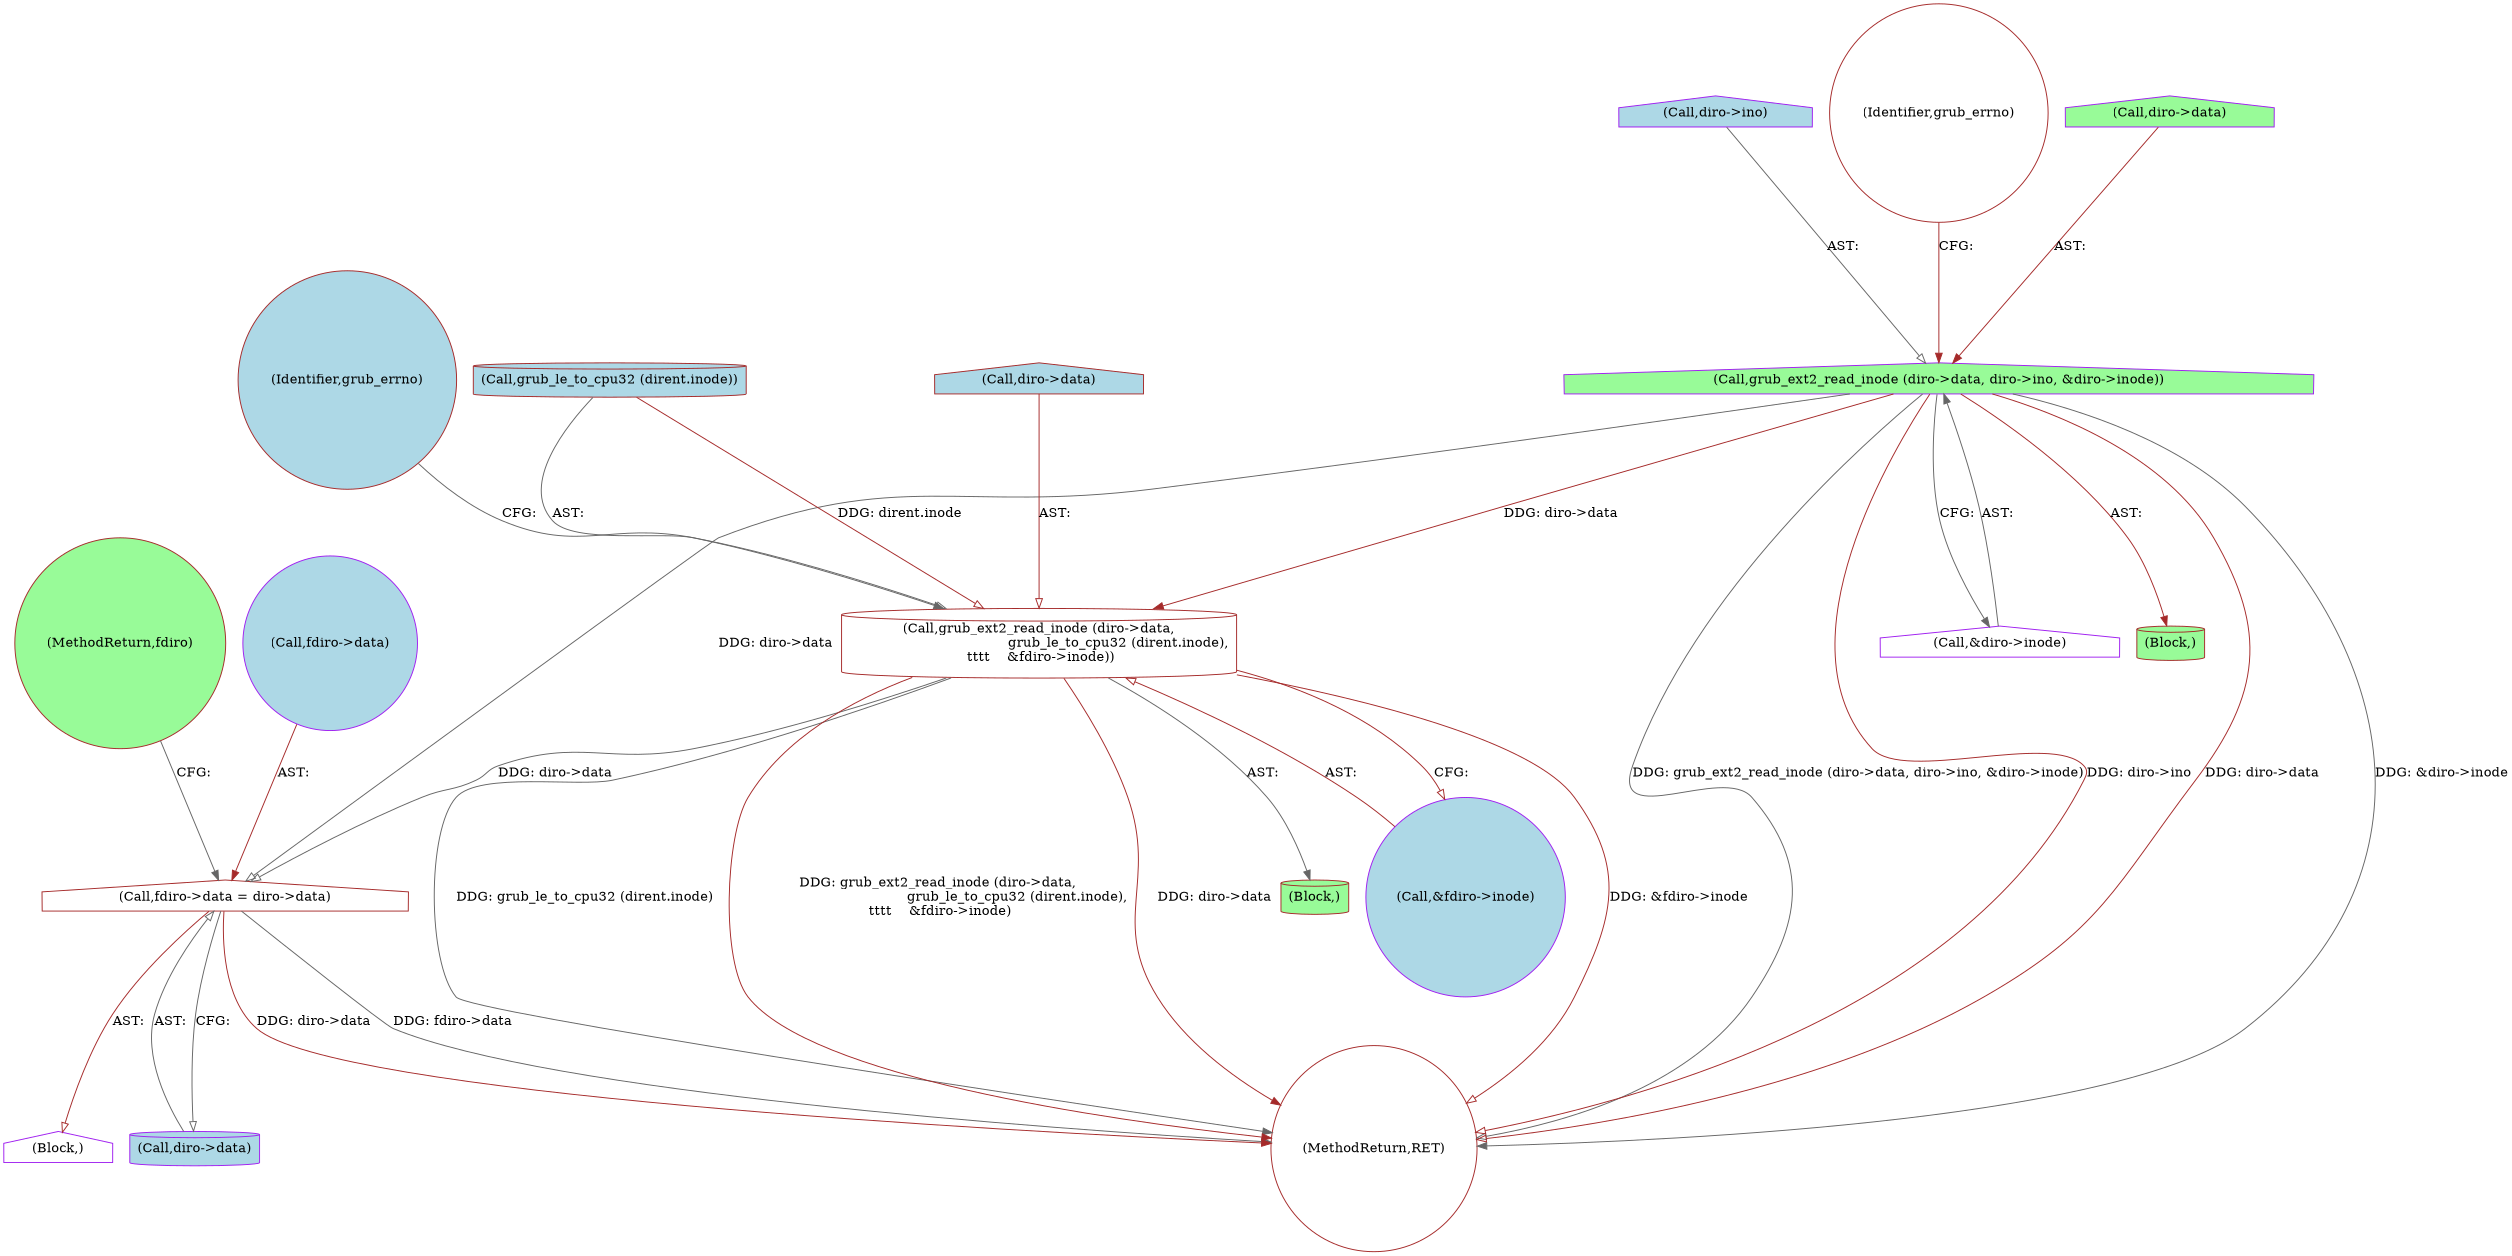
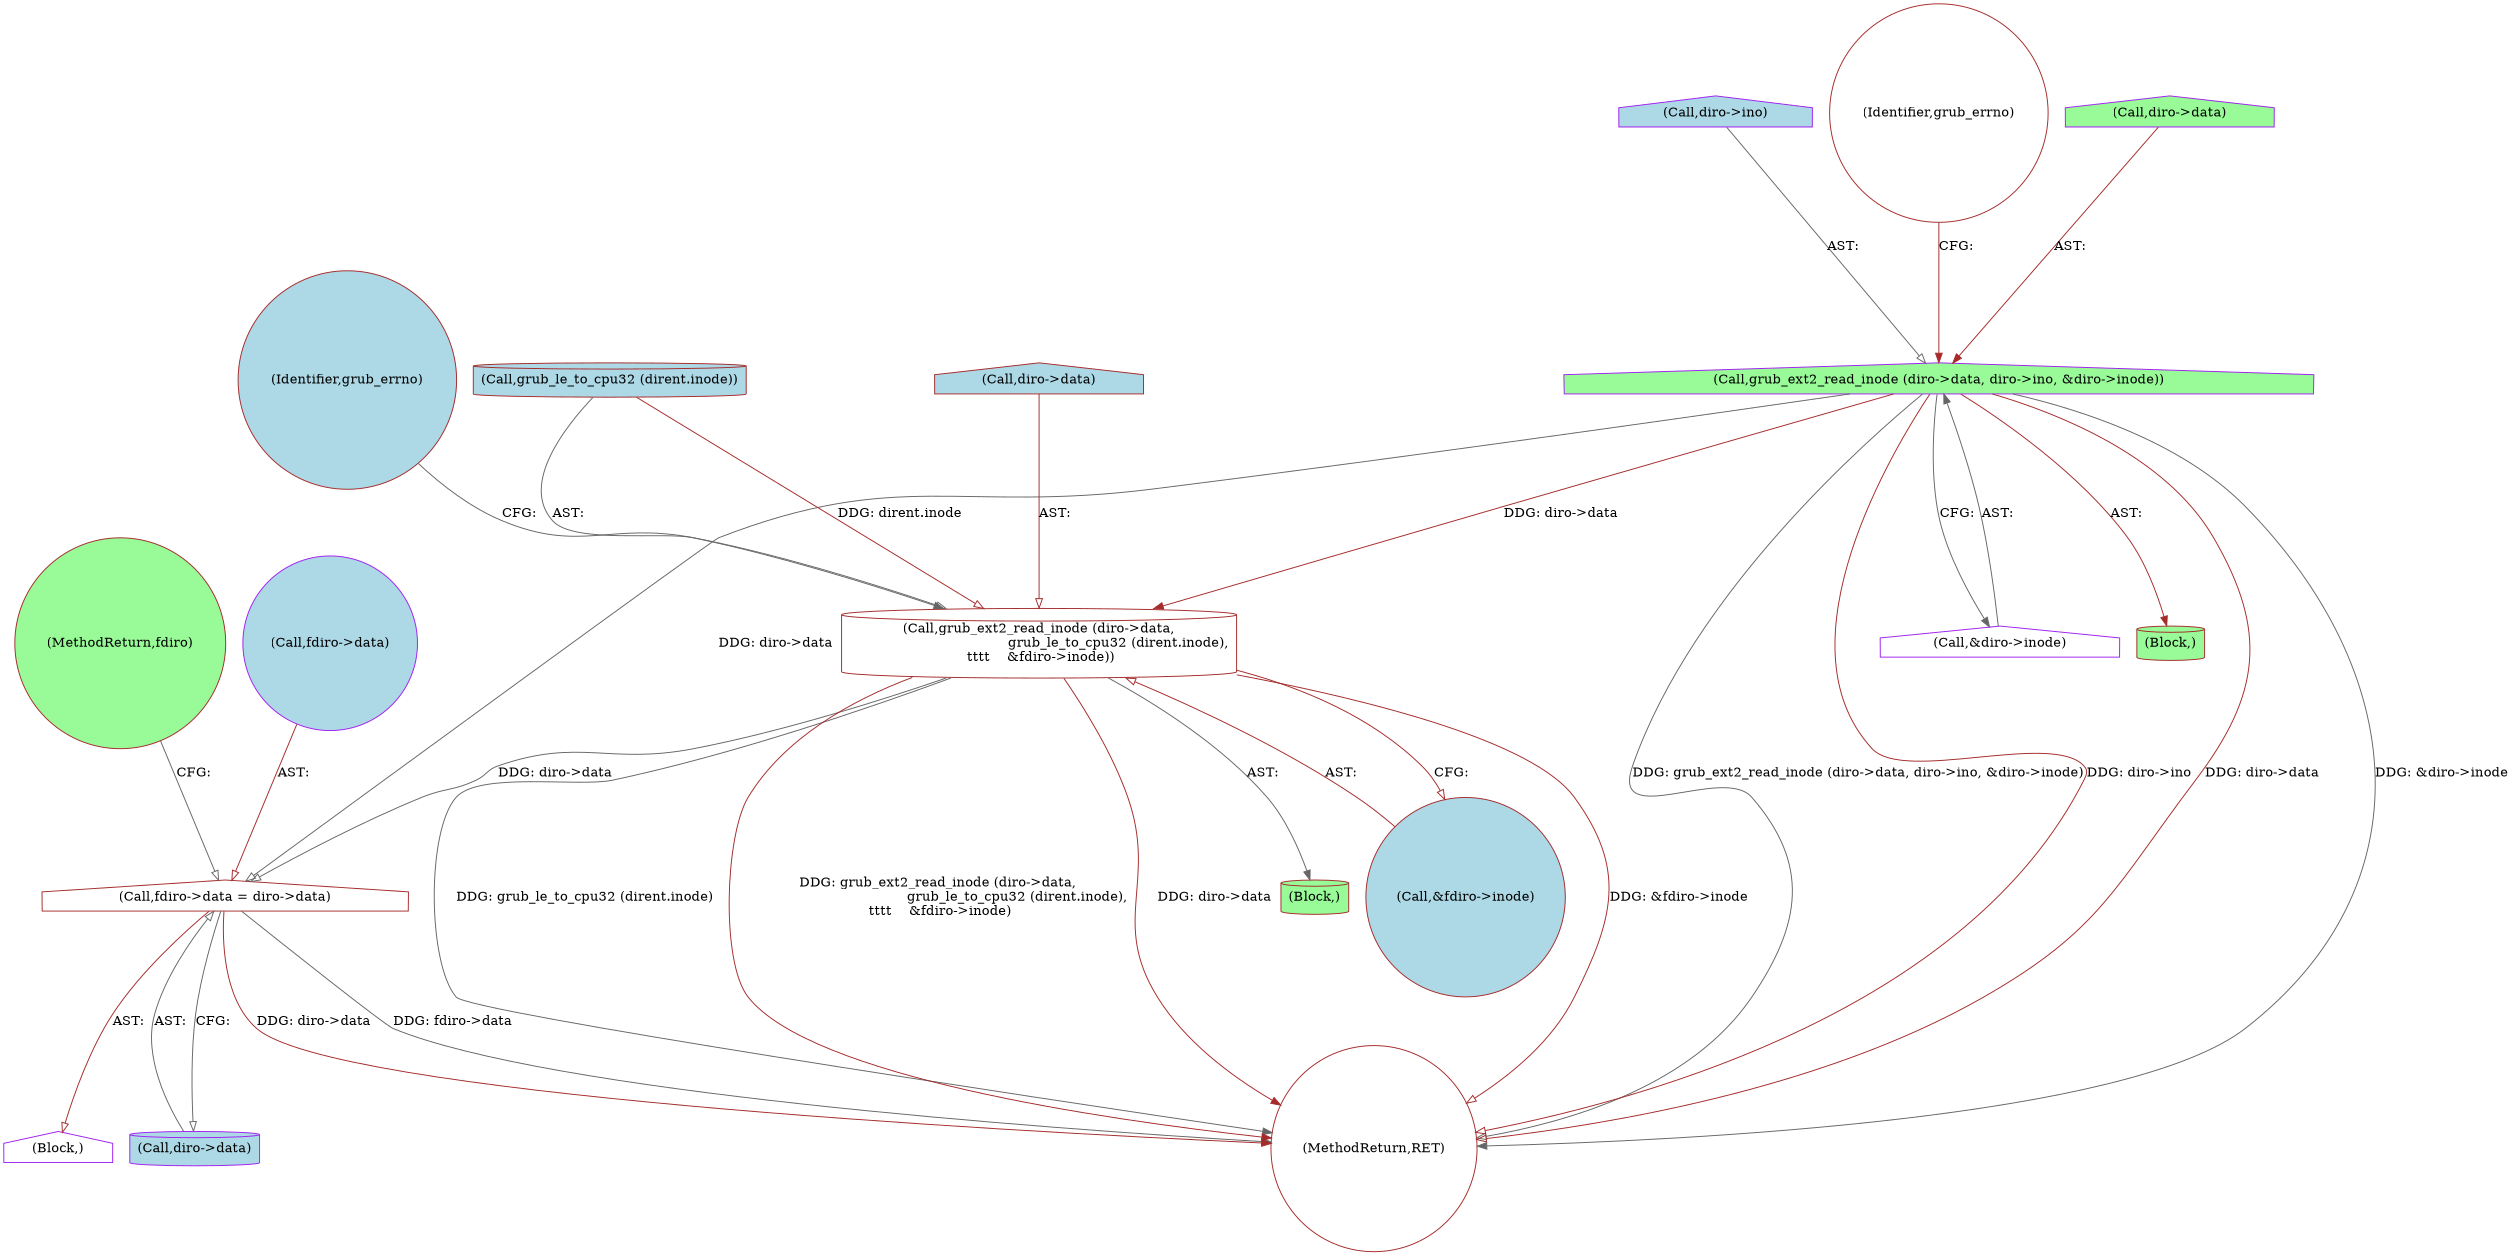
edge "(Call,fdiro->data)" -> "(Call,fdiro->data = diro->data)": arrowhead normal -> onormal
edge "(MethodReturn,fdiro)" -> "(Call,fdiro->data = diro->data)": arrowhead normal -> onormal
node "(Call,&fdiro->inode)": color purple -> brown
